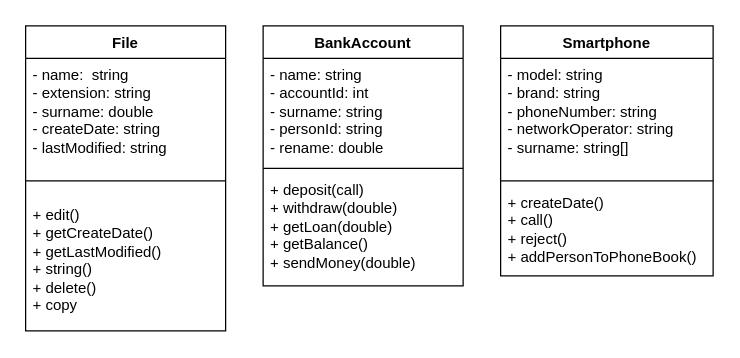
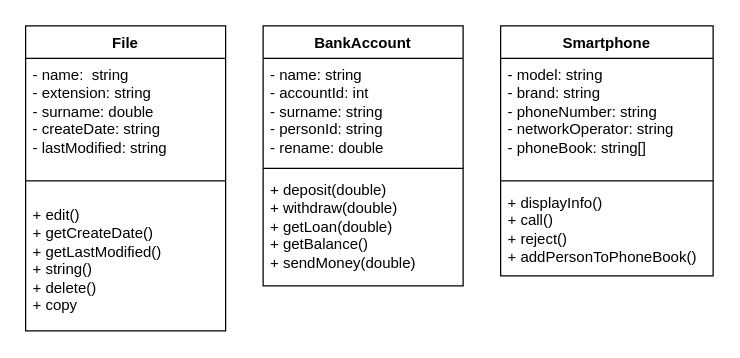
node "- model: string - brand: string - phoneNumber: string - networkOperator: string - surname: string[]": label "- model: string - brand: string - phoneNumber: string - networkOperator: string - surname: string[]" -> "- model: string - brand: string - phoneNumber: string - networkOperator: string - phoneBook: string[]"
node "+ deposit(call) + withdraw(double) + getLoan(double) + getBalance() + sendMoney(double)": label "+ deposit(call) + withdraw(double) + getLoan(double) + getBalance() + sendMoney(double)" -> "+ deposit(double) + withdraw(double) + getLoan(double) + getBalance() + sendMoney(double)"
node "+ createDate() + call() + reject() + addPersonToPhoneBook()": label "+ createDate() + call() + reject() + addPersonToPhoneBook()" -> "+ displayInfo() + call() + reject() + addPersonToPhoneBook()"
